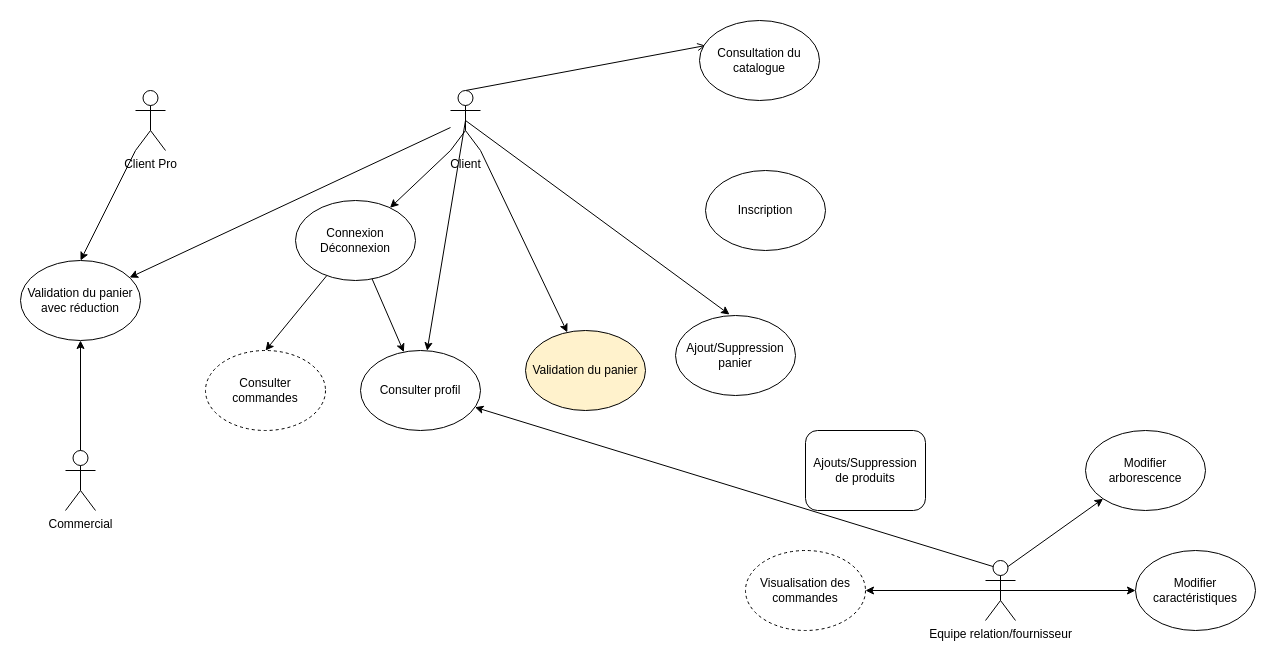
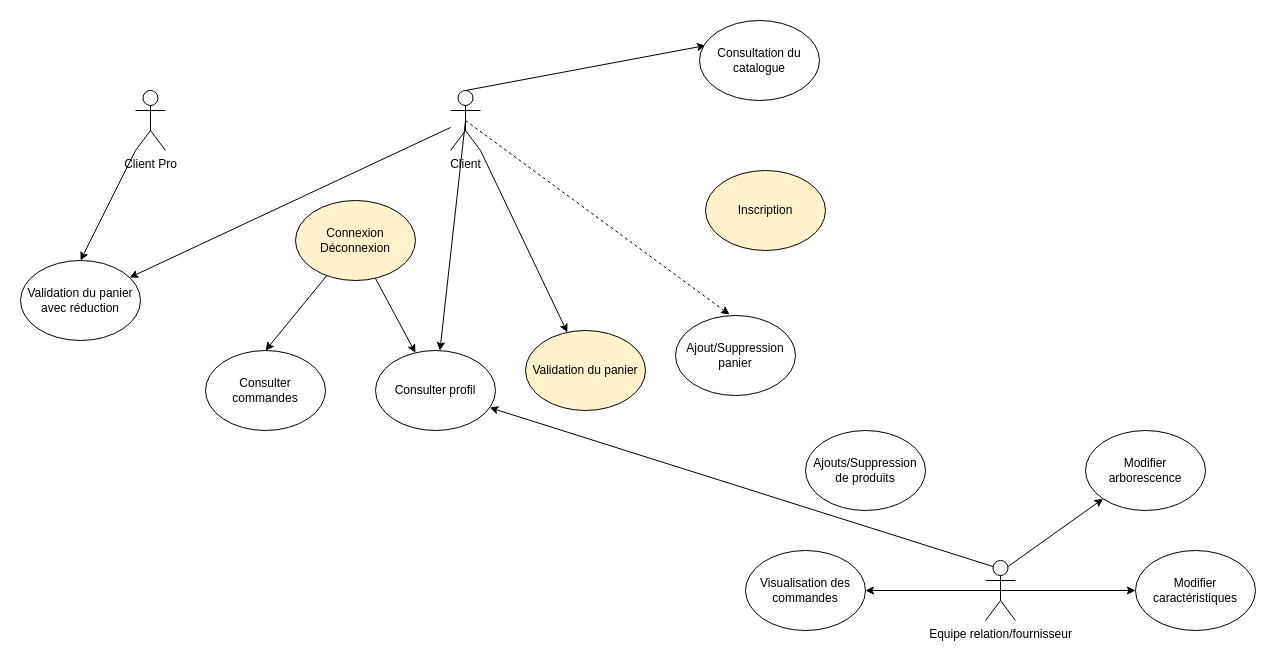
edge "Client" -> "Consultation du catalogue": arrowhead open -> classic
edge "Client" -> "Connexion Déconnexion": removed
node "Inscription": fillcolor #ffffff -> #fff2cc
edge "Client" -> "Ajout/Suppression panier": style solid -> dashed
node "Connexion Déconnexion": fillcolor #ffffff -> #fff2cc
node "Consulter commandes": style dashed -> solid
node "Consulter profil": moved (421, 391) -> (436, 391)
edge "Commercial" -> "Validation du panier avec réduction": removed
node "Ajouts/Suppression de produits": shape rounded rectangle -> ellipse
node "Commercial": removed
node "Visualisation des commandes": style dashed -> solid
